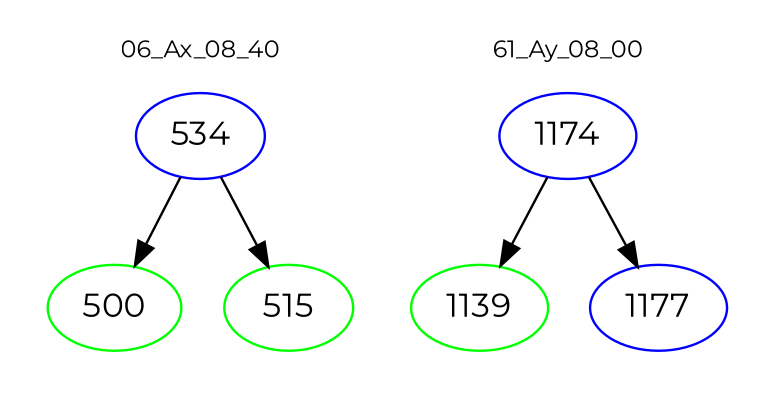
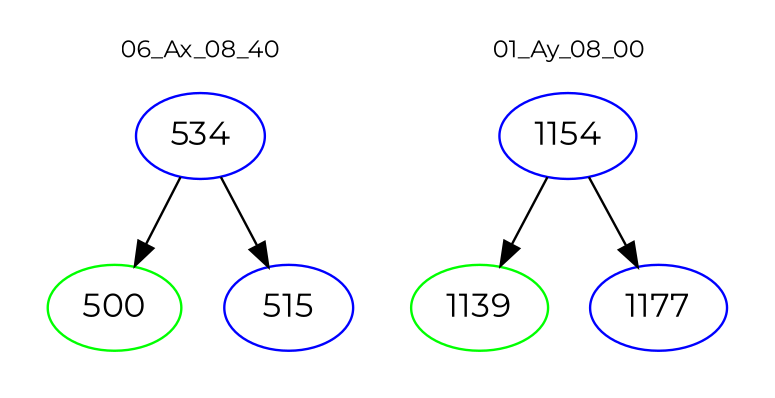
cluster "61_Ay_08_00": label "61_Ay_08_00" -> "01_Ay_08_00"
node "1174": label "1174" -> "1154"
node "515": color green -> blue
